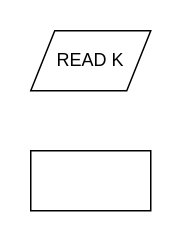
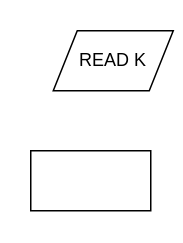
node "READ K": moved (91, 61) -> (113, 61)
